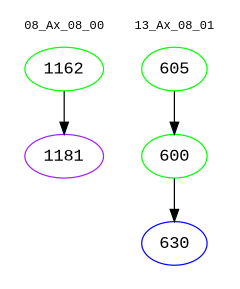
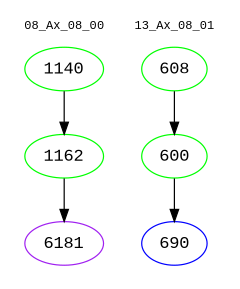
node "1140": added
node "605": label "605" -> "608"
node "1181": label "1181" -> "6181"
node "630": label "630" -> "690"
